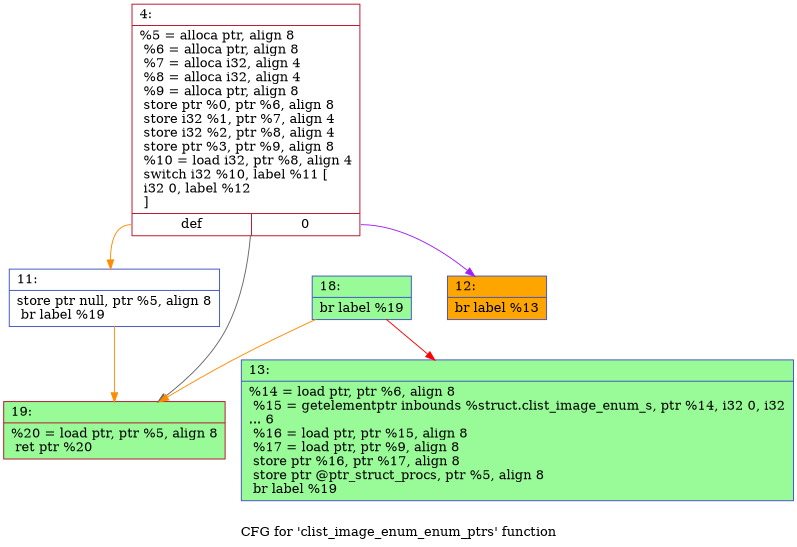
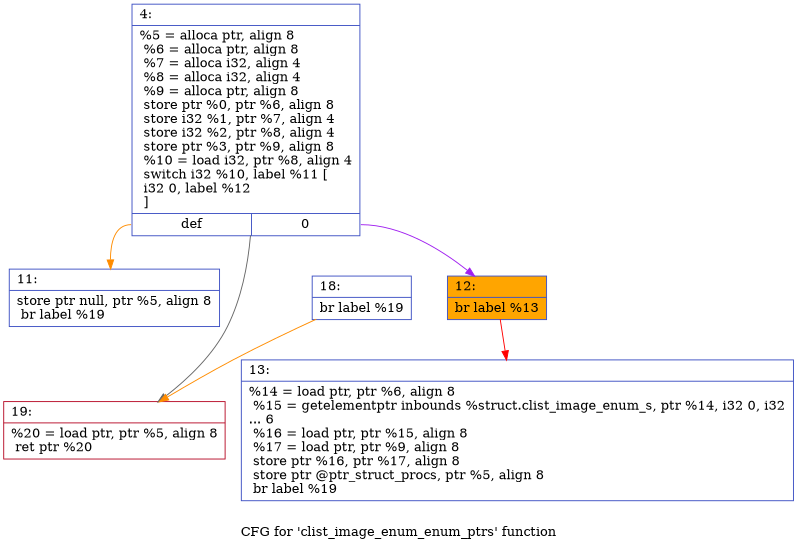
node "4:": color #b70d28ff -> #3d50c3ff
node "18:": fillcolor palegreen -> white
edge "18:" -> "13:": now "12:" -> "13:"
edge "11:" -> "19:": removed
node "19:": fillcolor palegreen -> white
node "13:": fillcolor palegreen -> white
